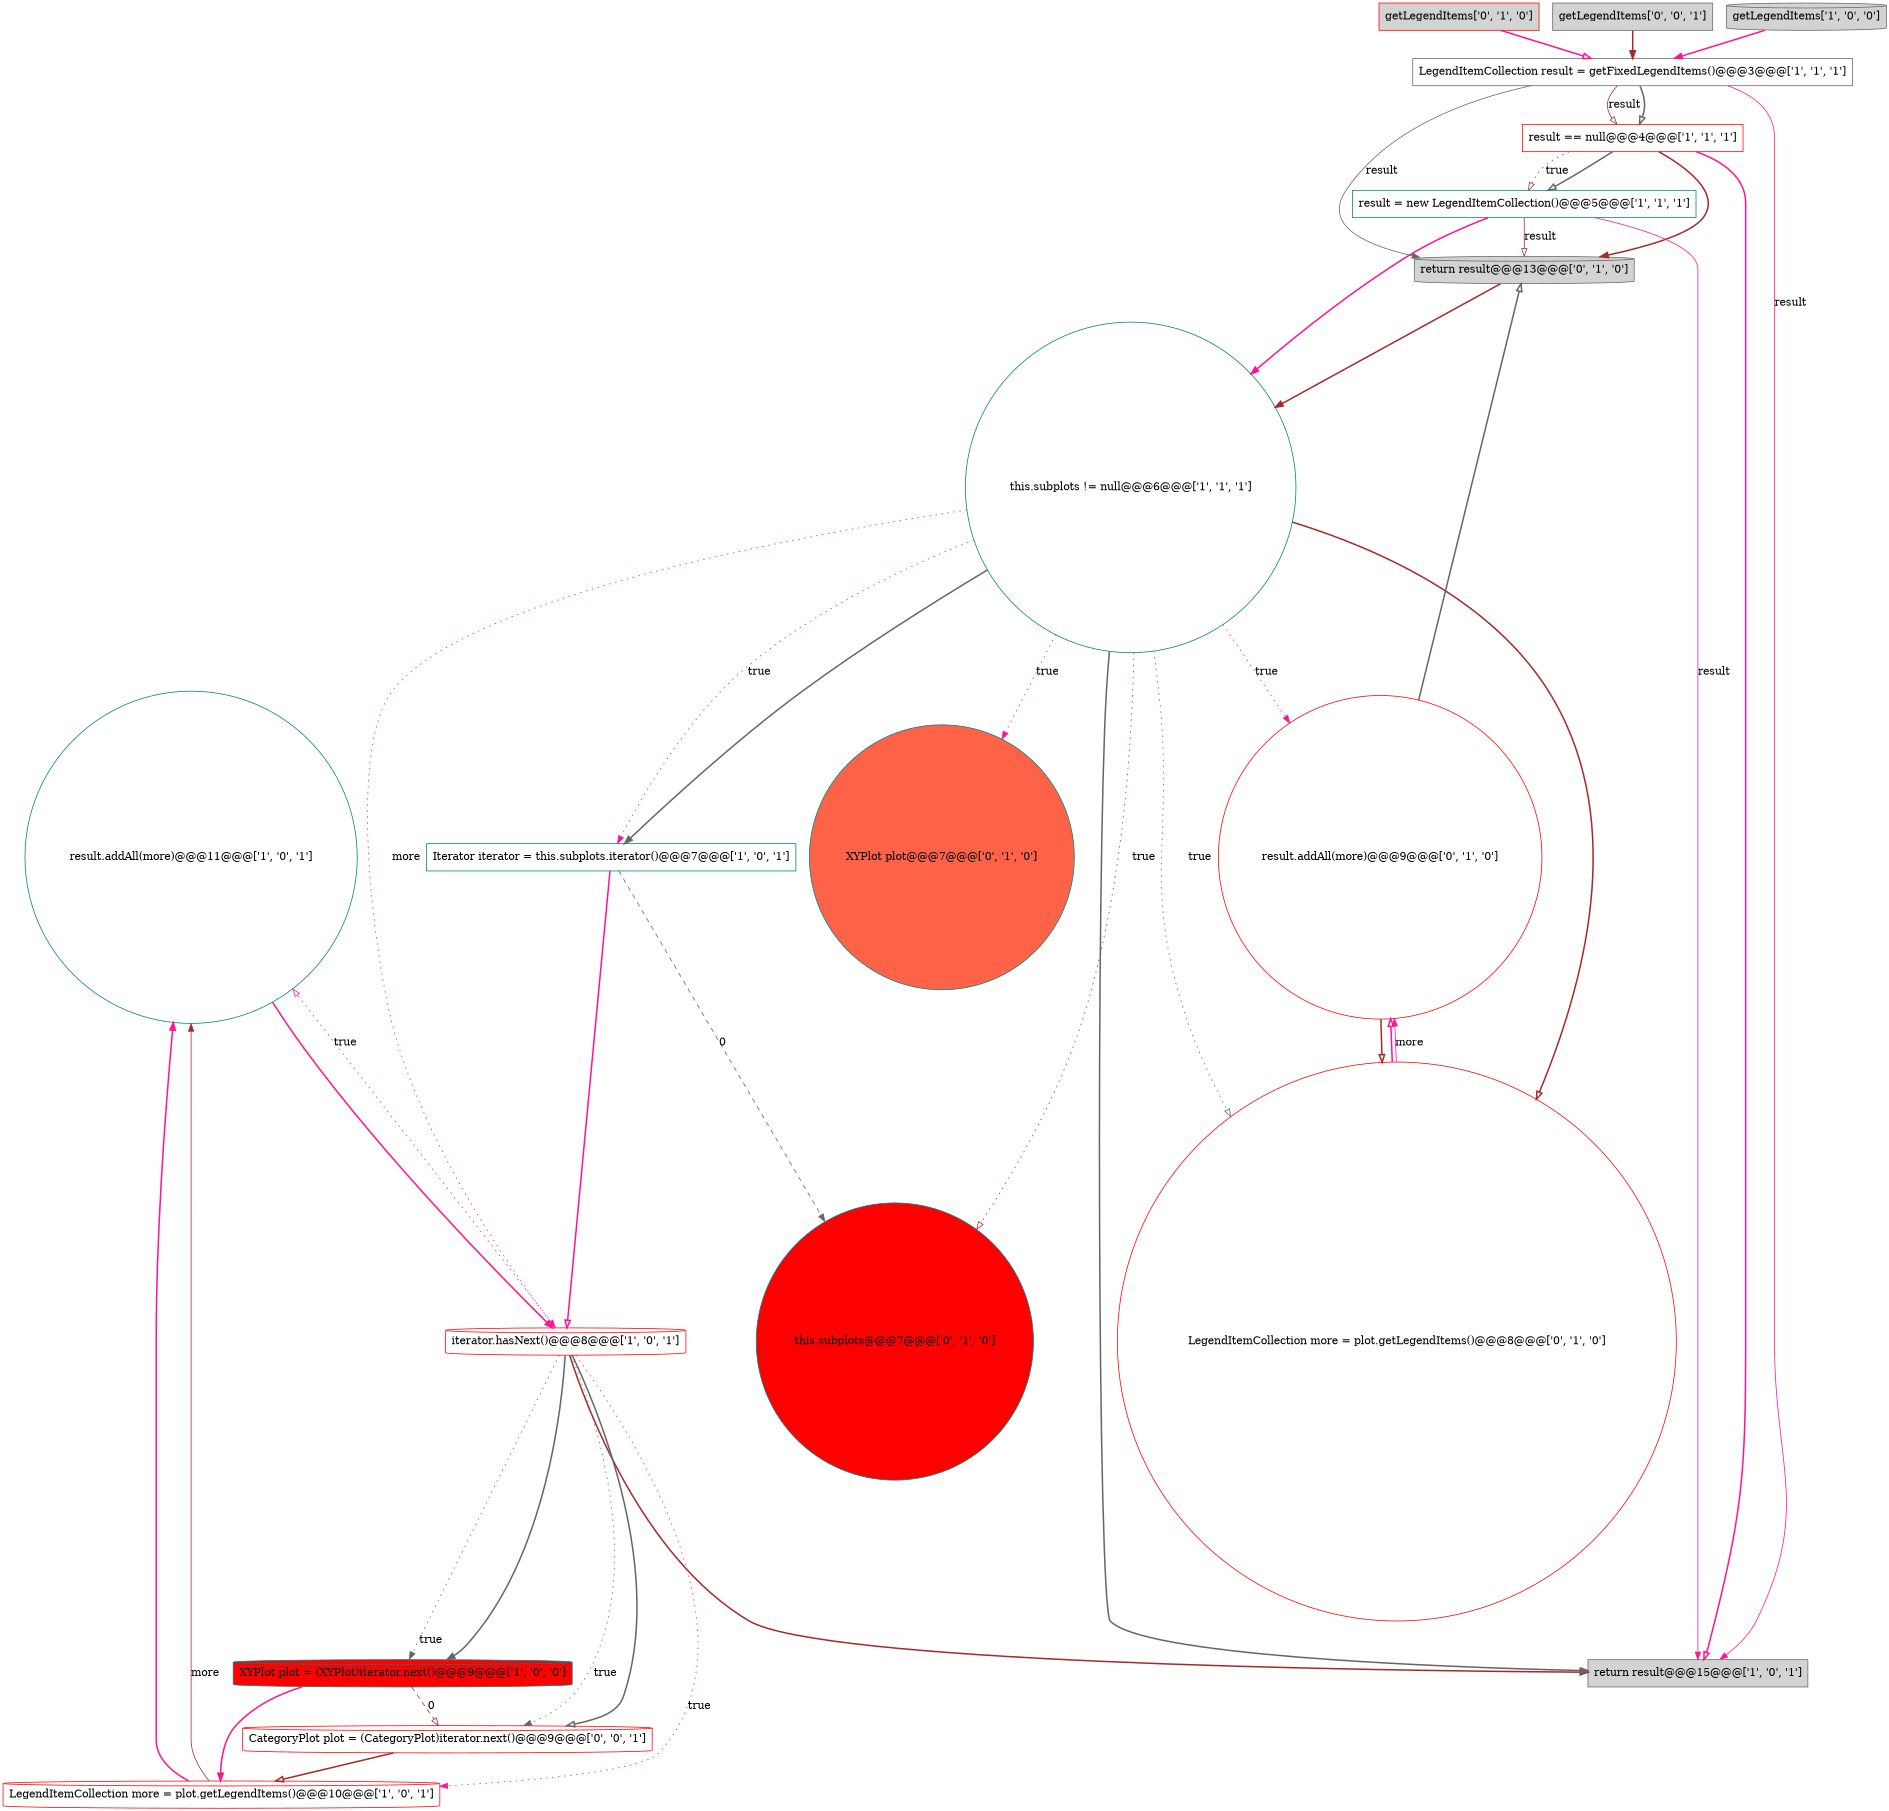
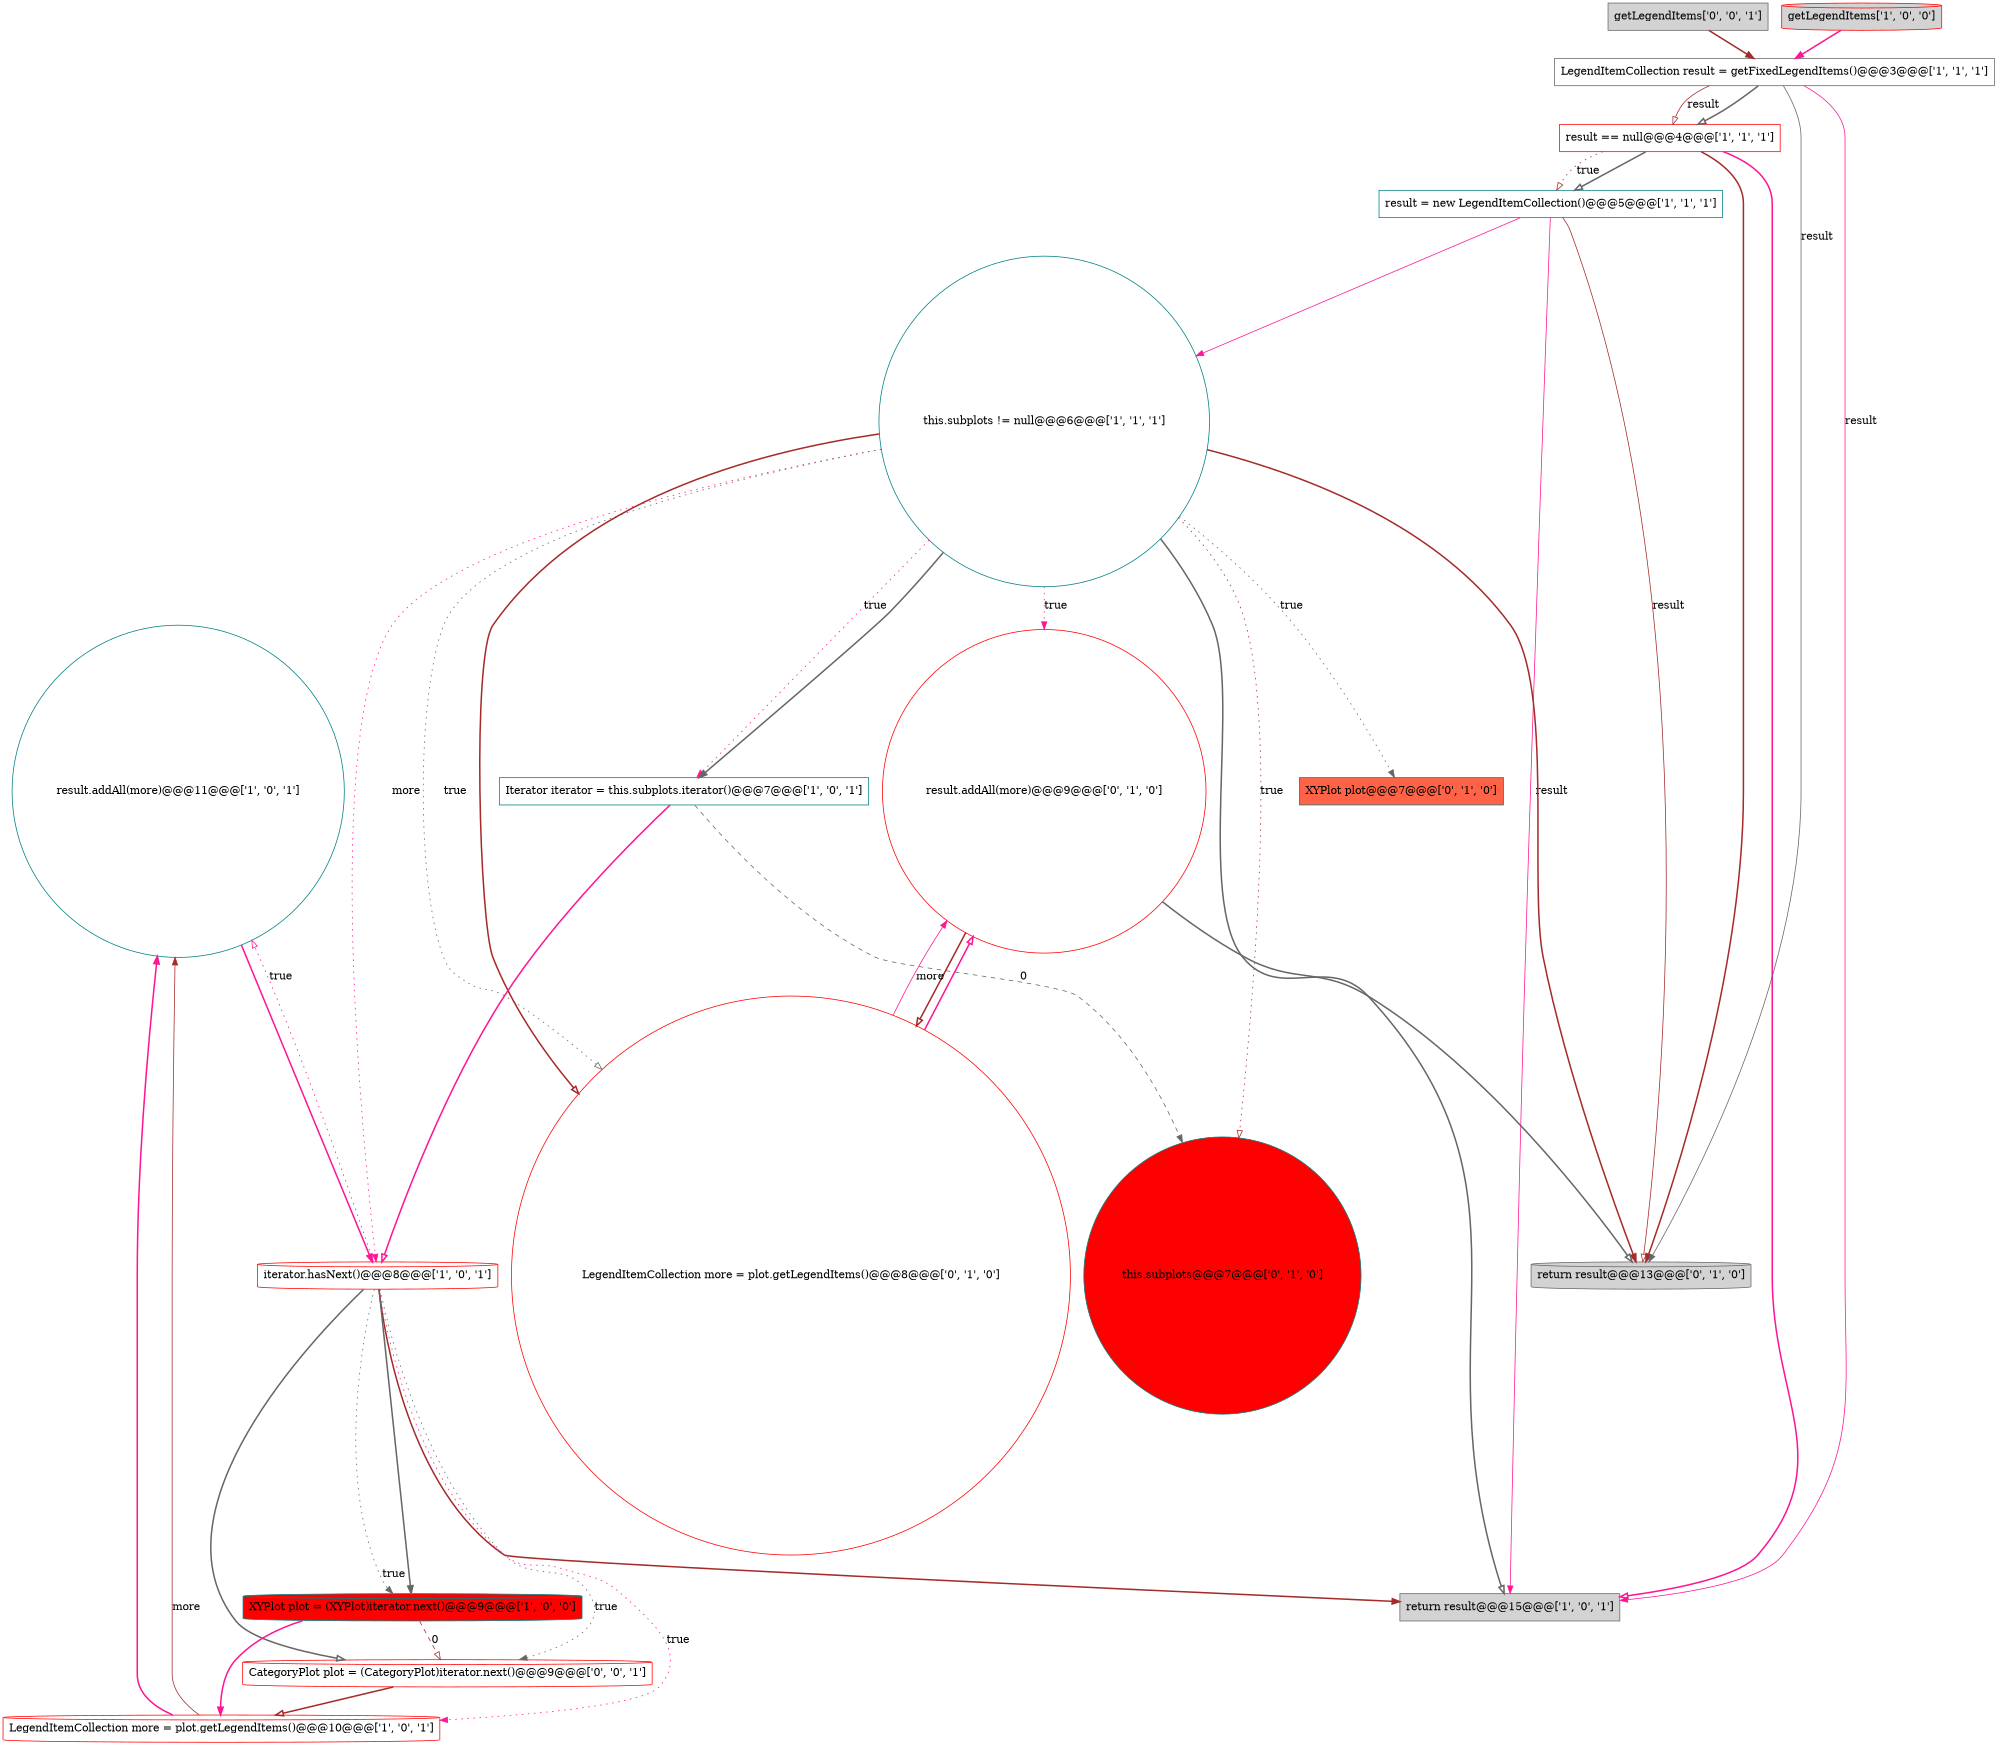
node "getLegendItems['0', '1', '0']": removed
node "getLegendItems['1', '0', '0']": color gray40 -> red
edge "result = new LegendItemCollection()@@@5@@@['1', '1', '1']" -> "this.subplots != null@@@6@@@['1', '1', '1']": style bold -> solid
edge "return result@@@13@@@['0', '1', '0']" -> "this.subplots != null@@@6@@@['1', '1', '1']": reversed
edge "this.subplots != null@@@6@@@['1', '1', '1']" -> "XYPlot plot@@@7@@@['0', '1', '0']": color deeppink -> gray40
node "XYPlot plot@@@7@@@['0', '1', '0']": shape circle -> box
edge "this.subplots != null@@@6@@@['1', '1', '1']" -> "return result@@@15@@@['1', '0', '1']": arrowhead normal -> onormal
